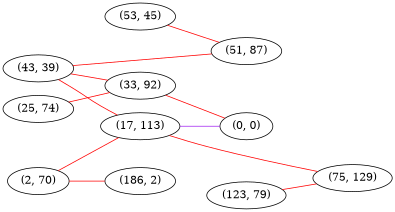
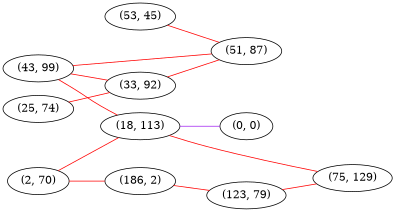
node "(43, 39)": label "(43, 39)" -> "(43, 99)"
edge "(33, 92)" -- "(0, 0)": now "(33, 92)" -- "(51, 87)"
node "(17, 113)": label "(17, 113)" -> "(18, 113)"
edge "(186, 2)" -- "(123, 79)": added
